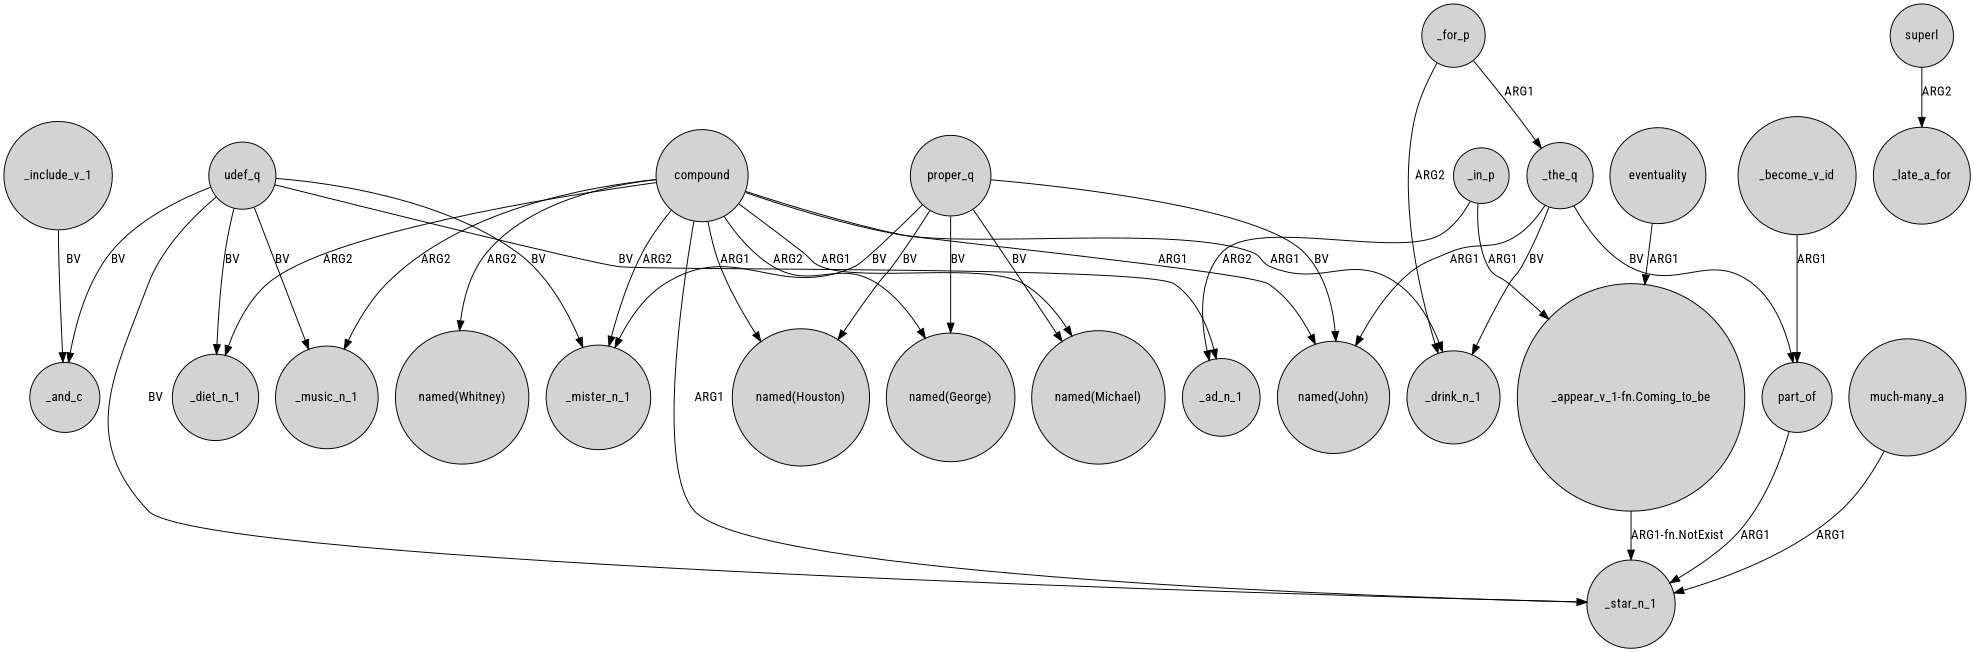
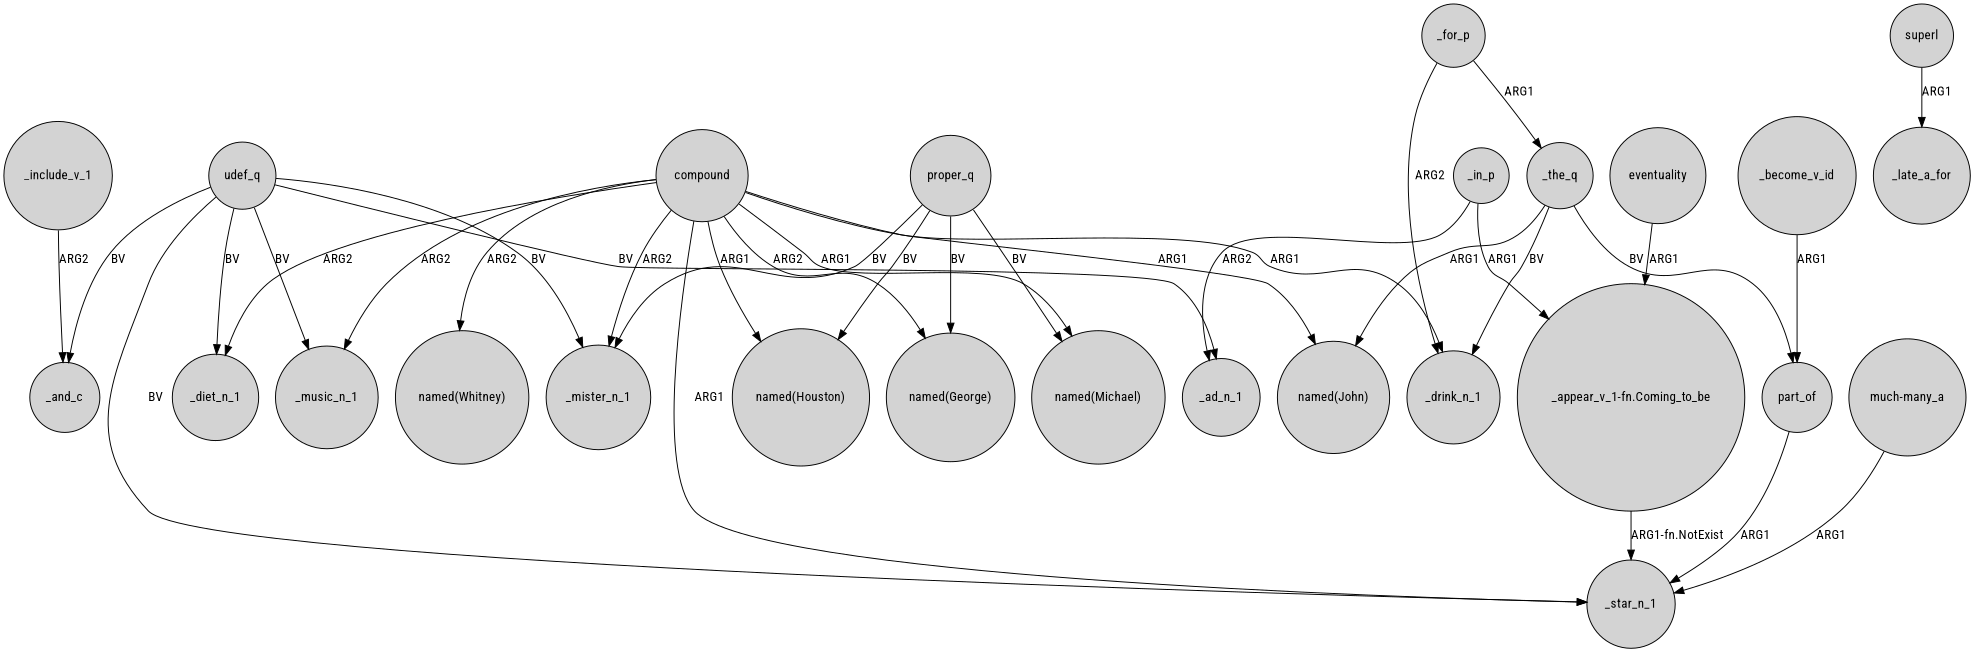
edge "superl" -> "_late_a_for": label "ARG2" -> "ARG1"
edge "proper_q" -> "named(John)": removed, label "BV"
edge "_include_v_1" -> "_and_c": label "BV" -> "ARG2"
